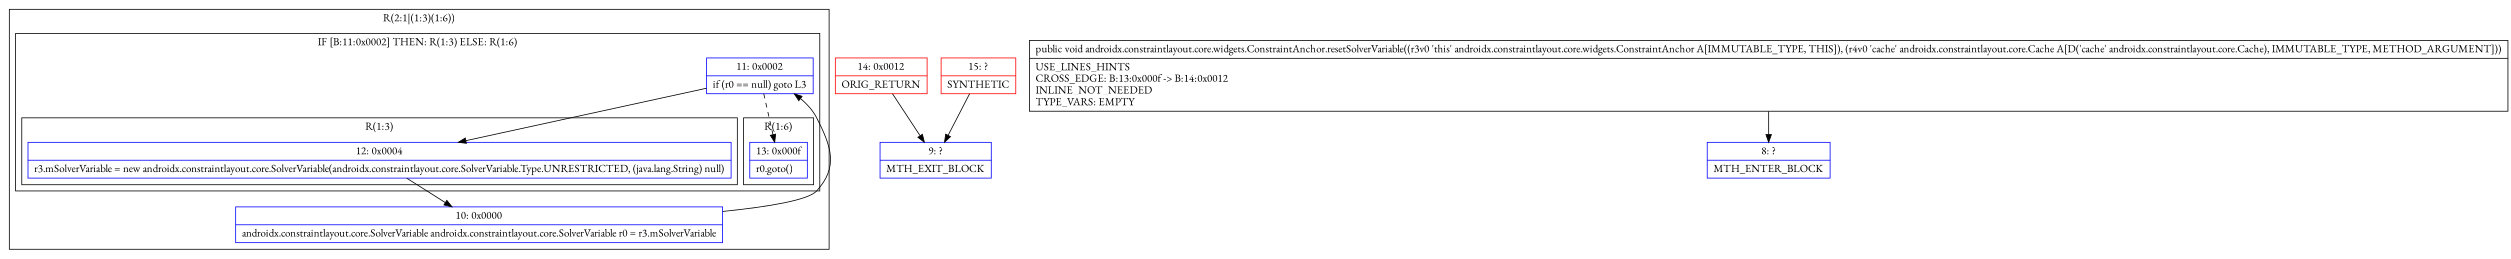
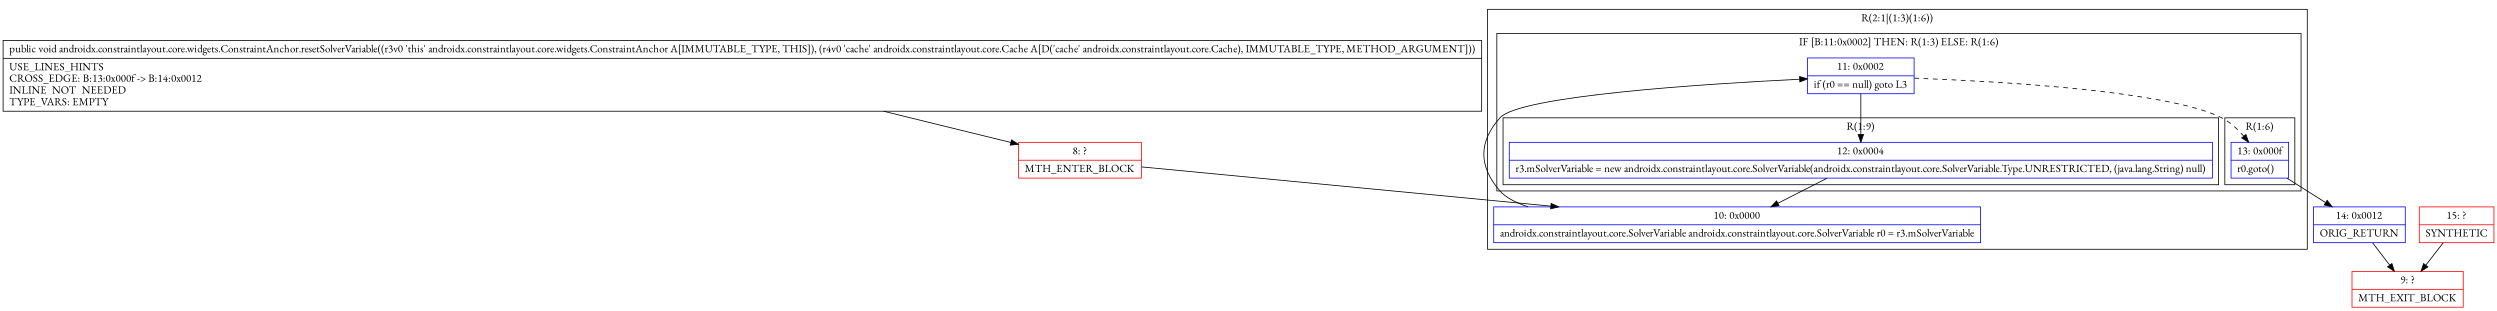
node "14: 0x0012": color red -> blue
cluster "R(1:3)": label "R(1:3)" -> "R(1:9)"
node "9: ?": color blue -> red
node "8: ?": color blue -> red
edge "8: ?" -> "10: 0x0000": added
edge "13: 0x000f" -> "14: 0x0012": added
